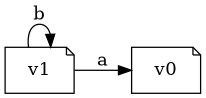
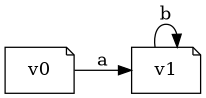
edge "v1" -> "v0": reversed
